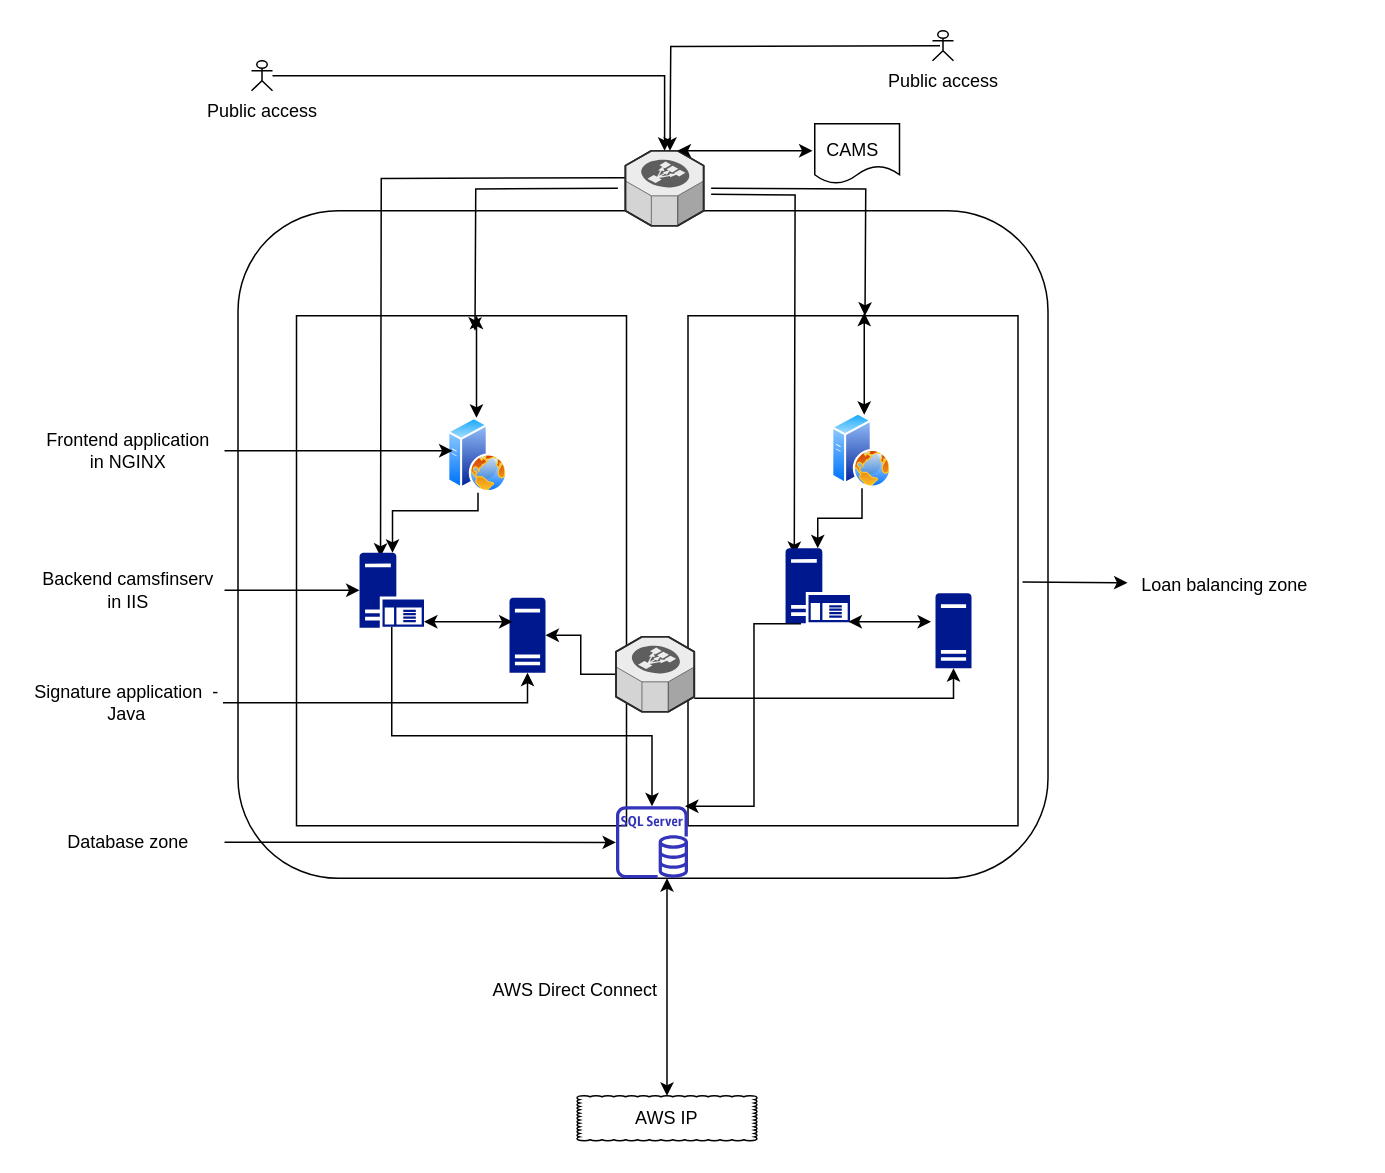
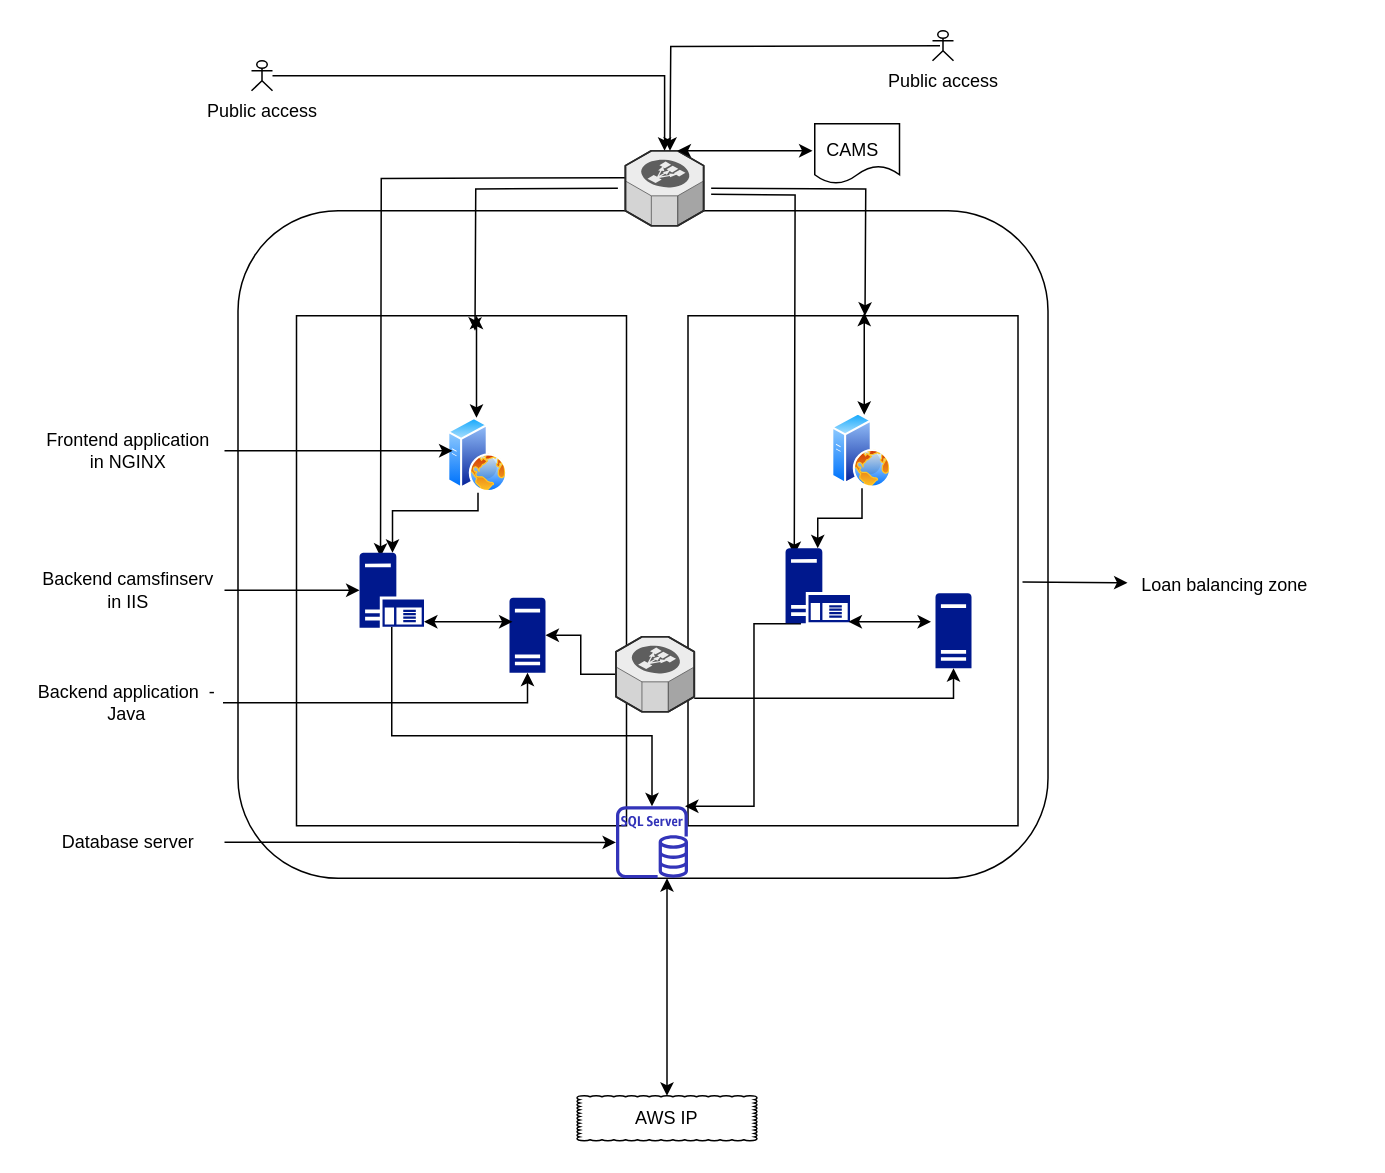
node "Signature application - Java": label "Signature application - Java" -> "Backend application - Java"
node "Database zone": label "Database zone" -> "Database server"
node "AWS Direct Connect": removed
